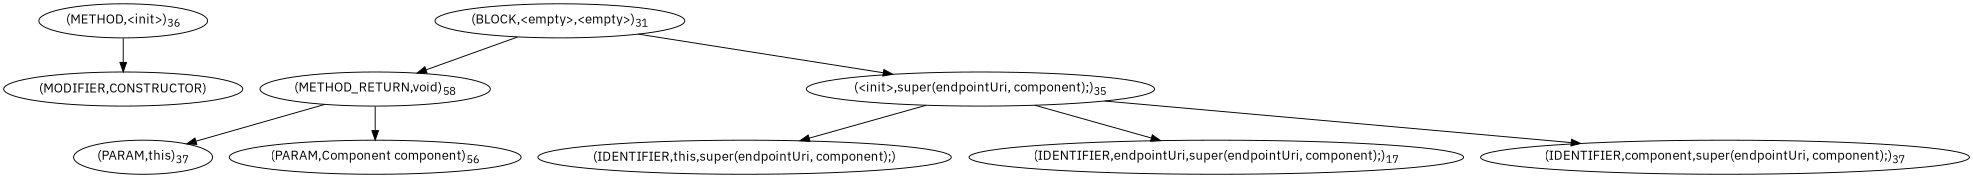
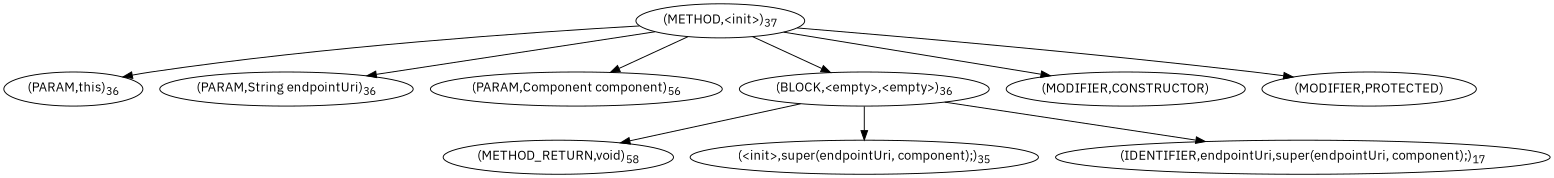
node "(METHOD,<init>)": text "36" -> "37"
node "(BLOCK,<empty>,<empty>)": text "31" -> "36"
edge "(METHOD,<init>)" -> "(BLOCK,<empty>,<empty>)": added
node "(PARAM,String endpointUri)": added
node "(MODIFIER,PROTECTED)": added
edge "(METHOD_RETURN,void)" -> "(PARAM,Component component)": now "(METHOD,<init>)" -> "(PARAM,Component component)"
edge "(<init>,super(endpointUri, component);)" -> "(IDENTIFIER,endpointUri,super(endpointUri, component);)": now "(BLOCK,<empty>,<empty>)" -> "(IDENTIFIER,endpointUri,super(endpointUri, component);)"
edge "(METHOD_RETURN,void)" -> "(PARAM,this)": now "(METHOD,<init>)" -> "(PARAM,this)"
node "(PARAM,this)": text "37" -> "36"
node "(IDENTIFIER,this,super(endpointUri, component);)": removed
node "(IDENTIFIER,component,super(endpointUri, component);)": removed
